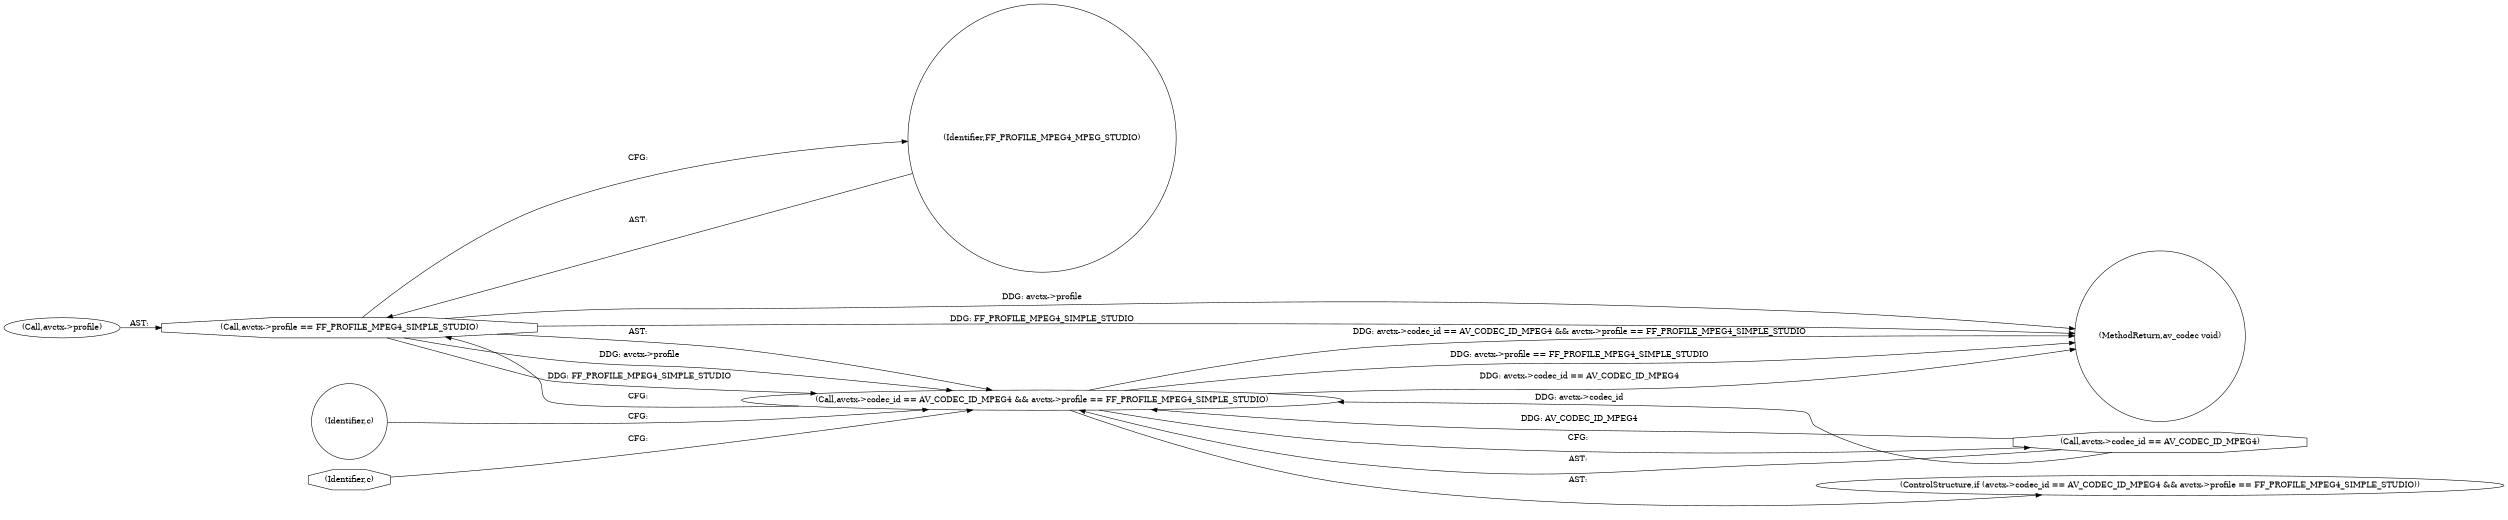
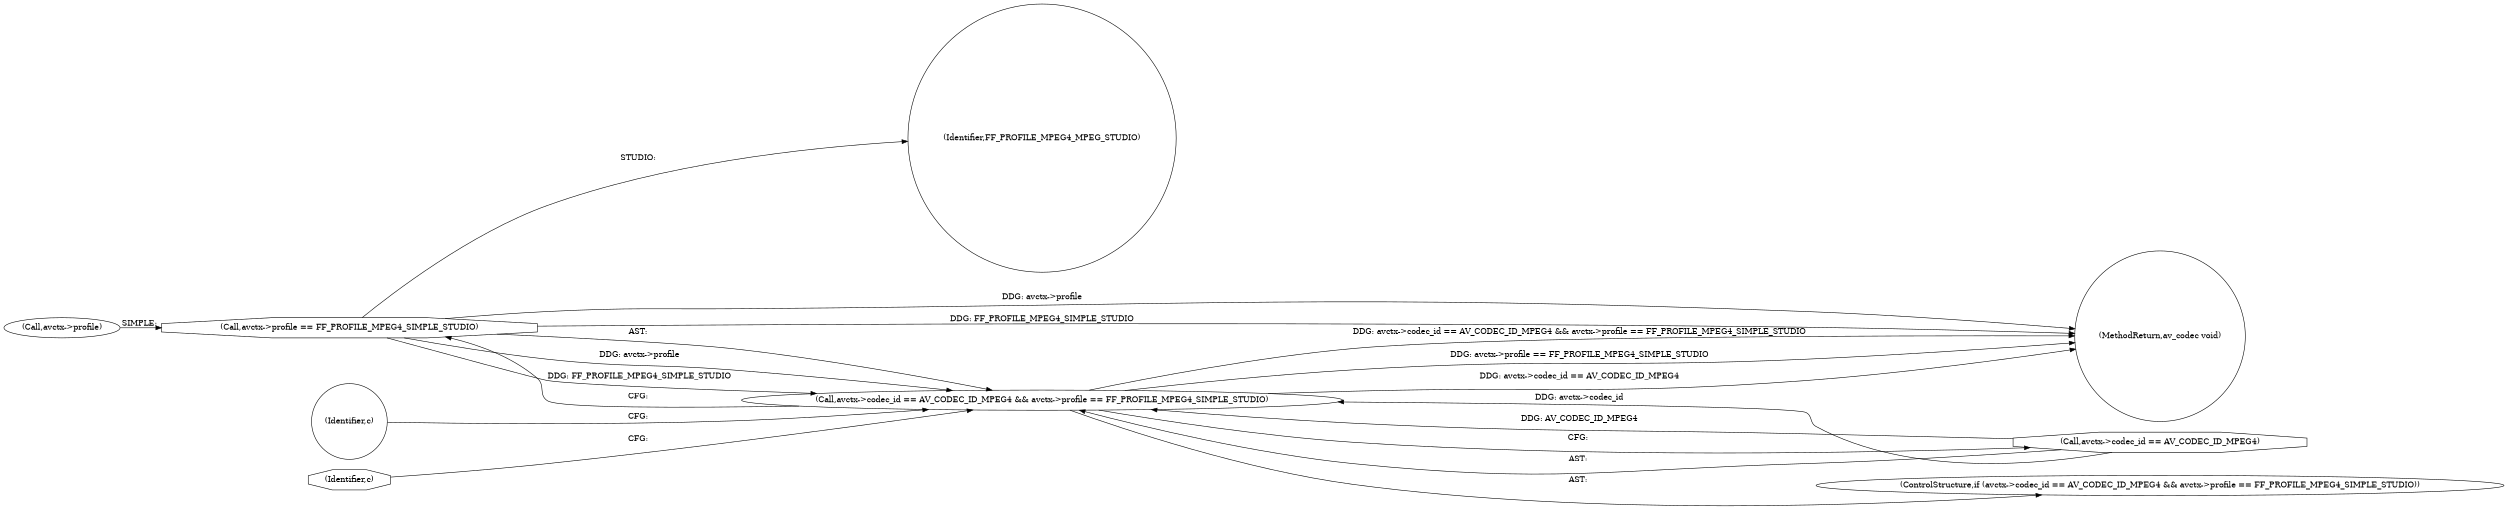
edge "(Call,avctx->profile == FF_PROFILE_MPEG4_SIMPLE_STUDIO)" -> "(Identifier,FF_PROFILE_MPEG4_MPEG_STUDIO)": label "CFG: " -> "STUDIO: "
edge "(Identifier,FF_PROFILE_MPEG4_MPEG_STUDIO)" -> "(Call,avctx->profile == FF_PROFILE_MPEG4_SIMPLE_STUDIO)": removed, label "AST:"
edge "(Call,avctx->profile)" -> "(Call,avctx->profile == FF_PROFILE_MPEG4_SIMPLE_STUDIO)": label "AST: " -> "SIMPLE: "
